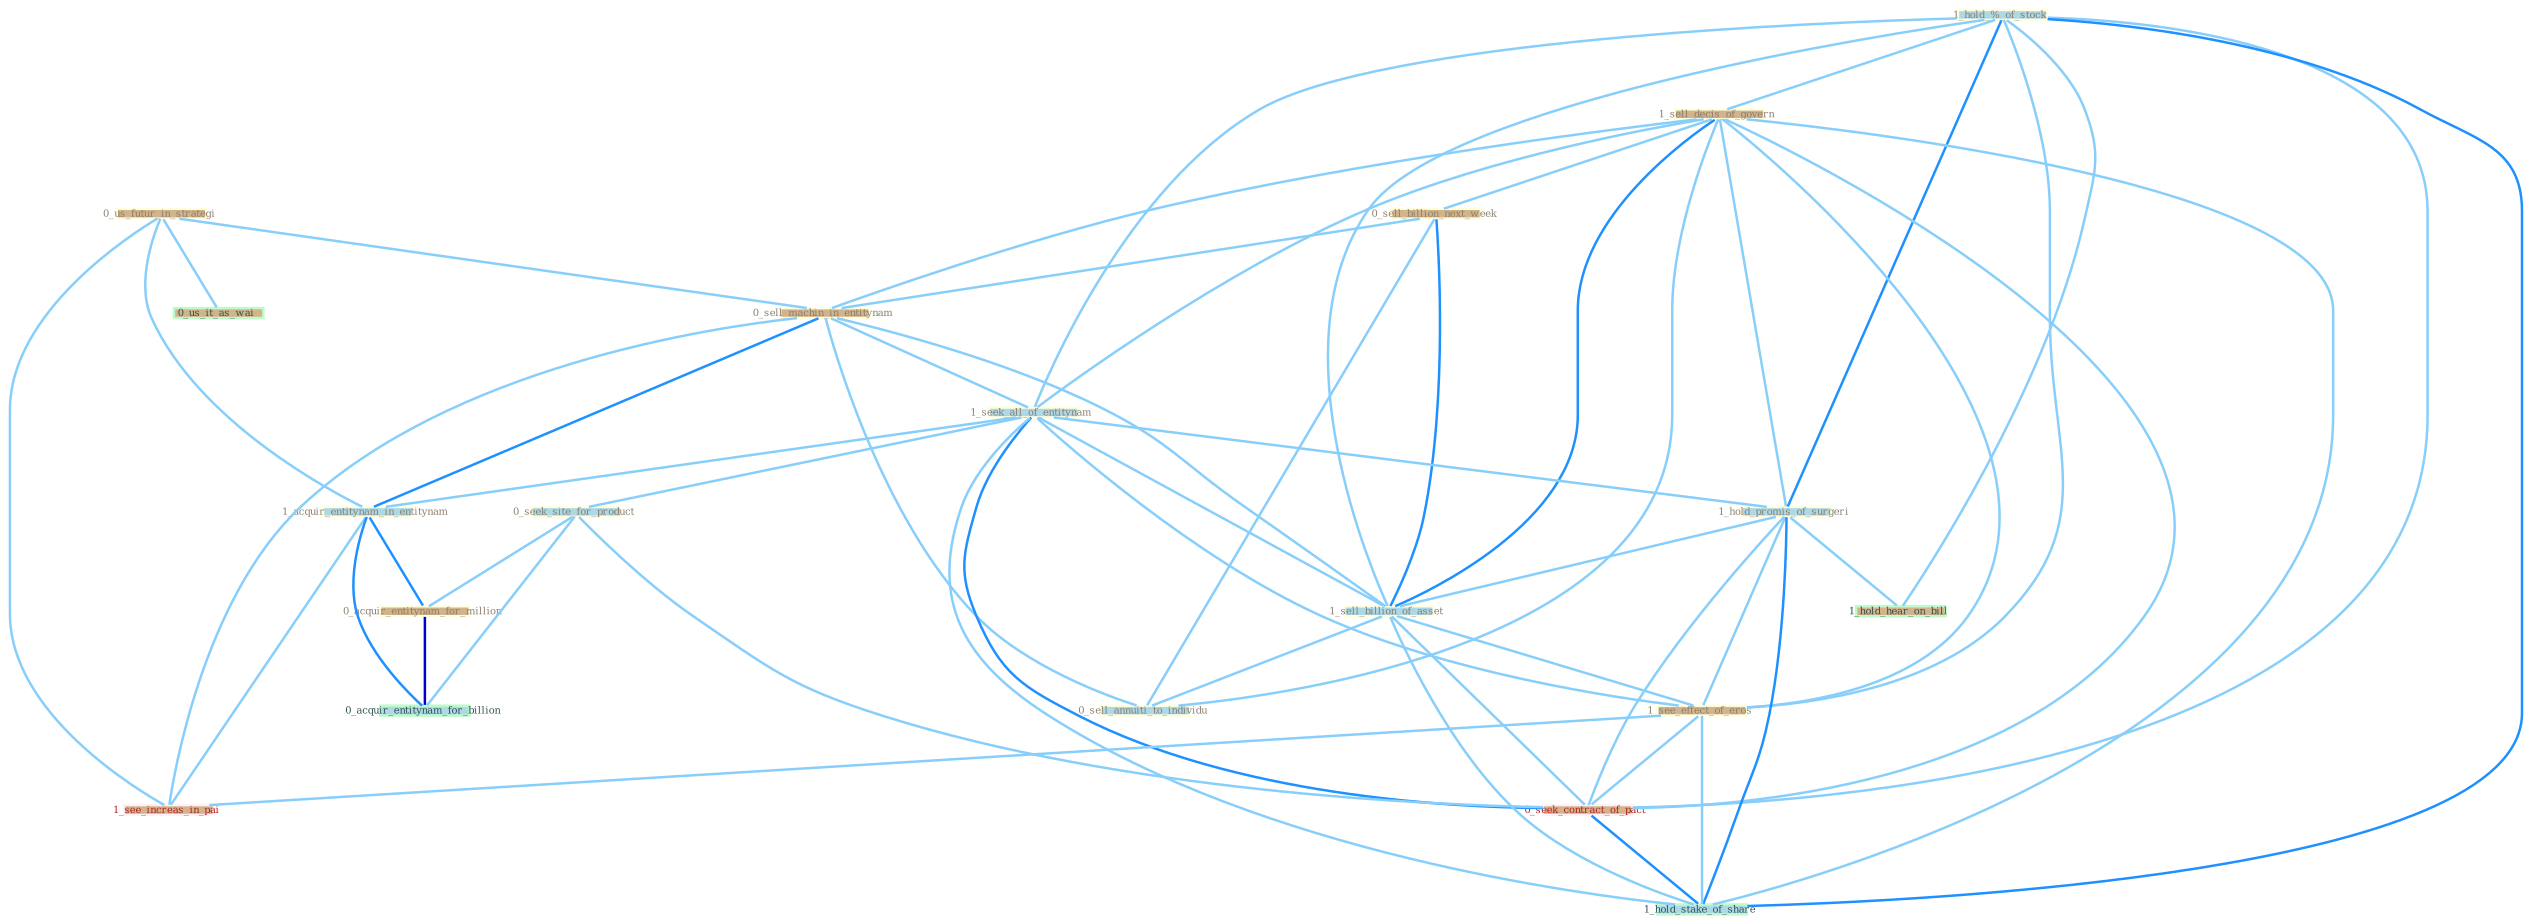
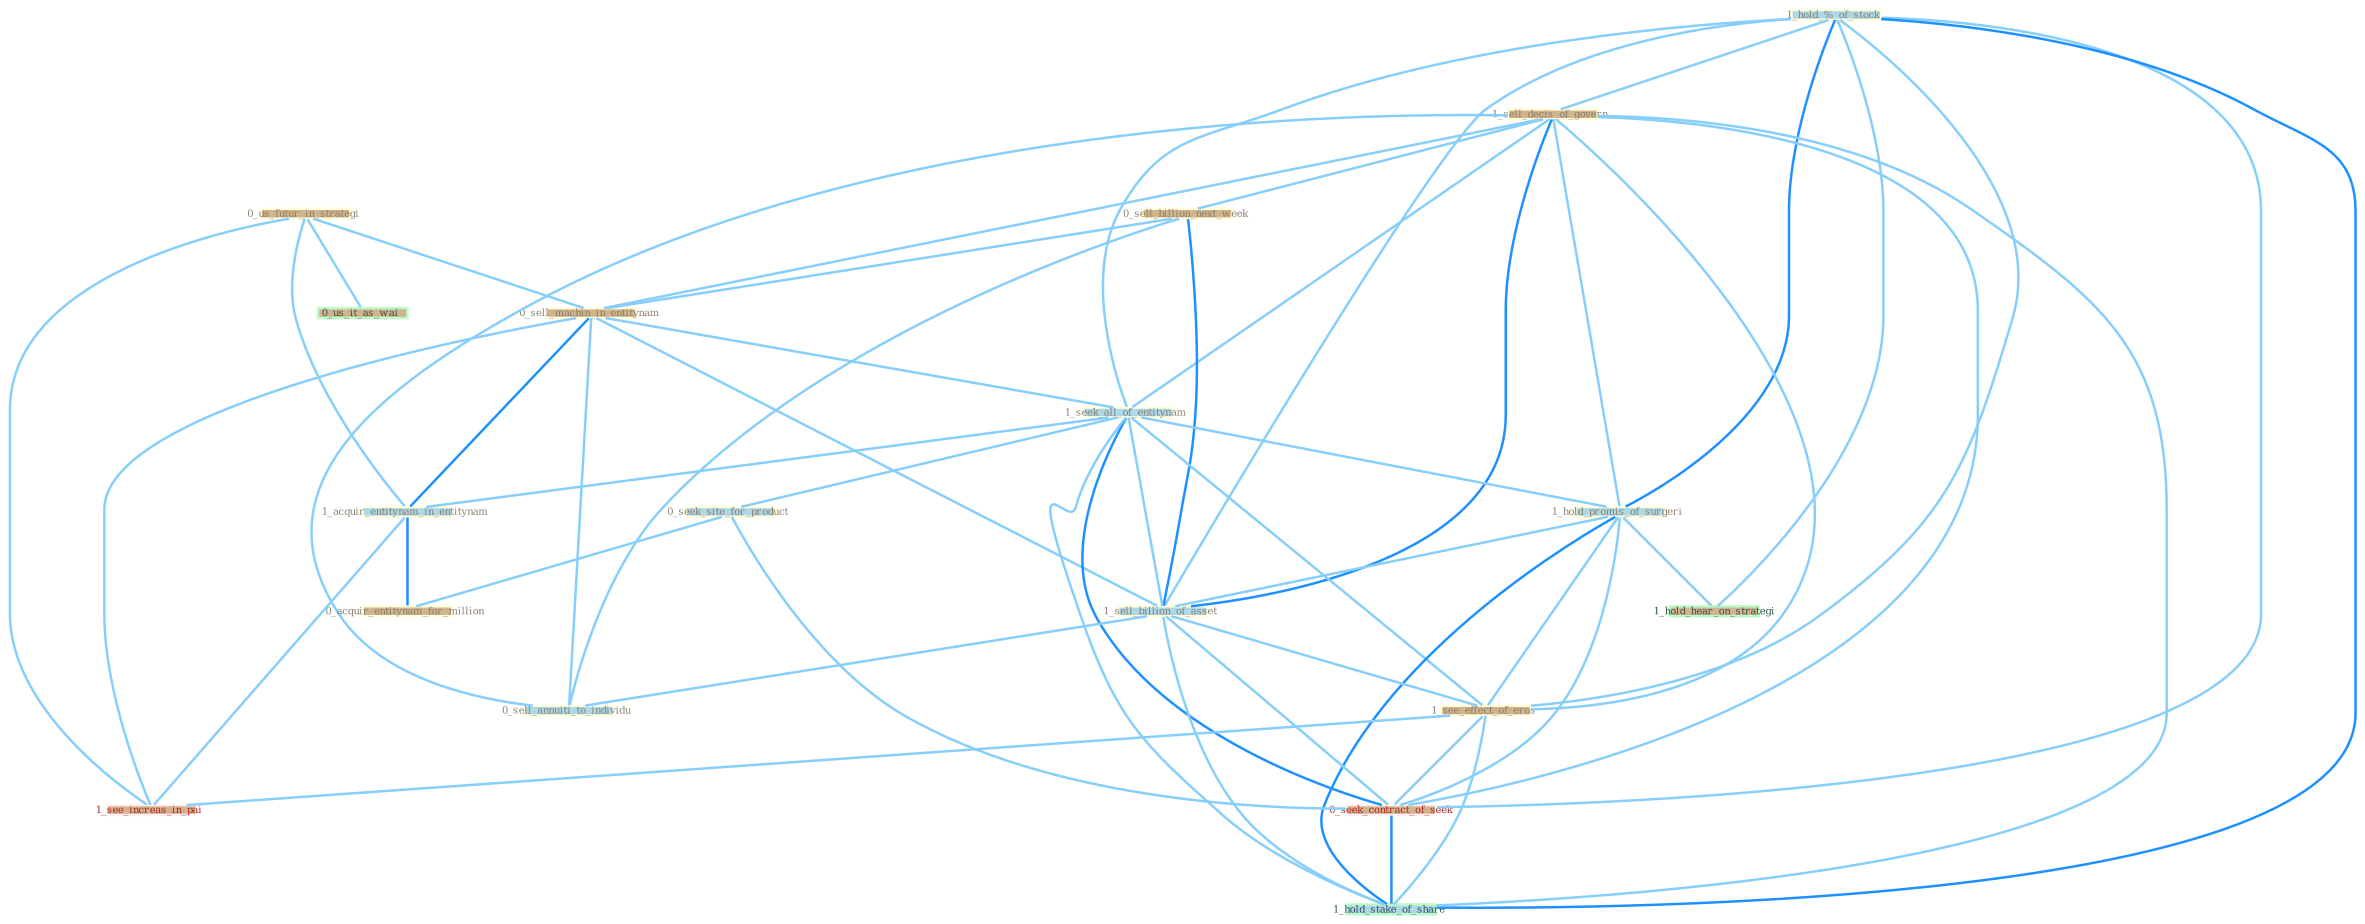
node "1_hold_hear_on_bill": label "1_hold_hear_on_bill" -> "1_hold_hear_on_strategi"
node "0_acquir_entitynam_for_billion": removed
node "0_seek_contract_of_pact": label "0_seek_contract_of_pact" -> "0_seek_contract_of_seek"
